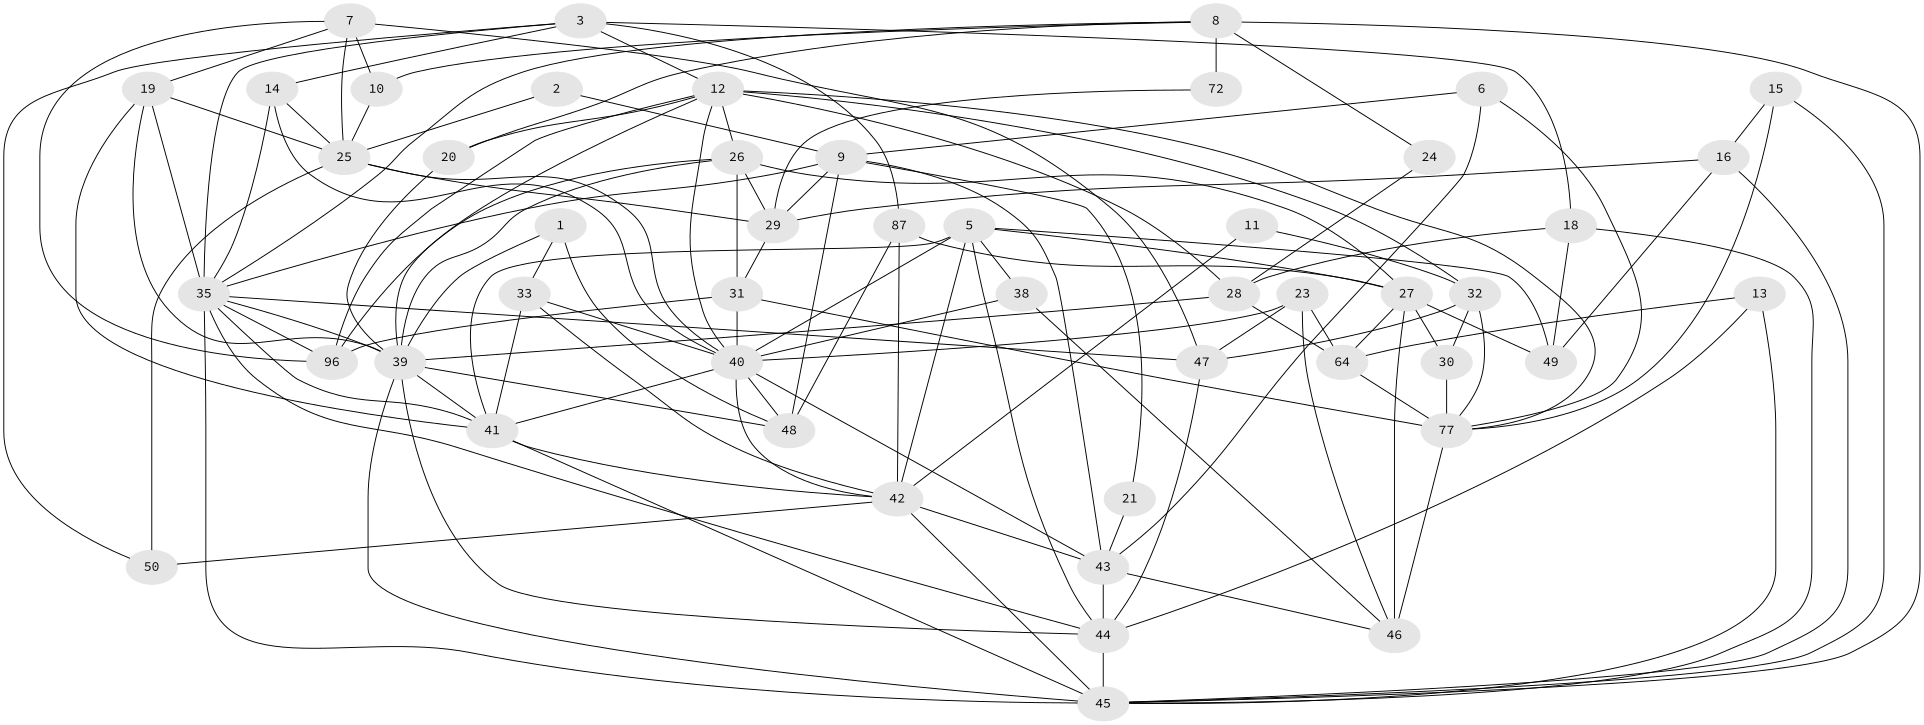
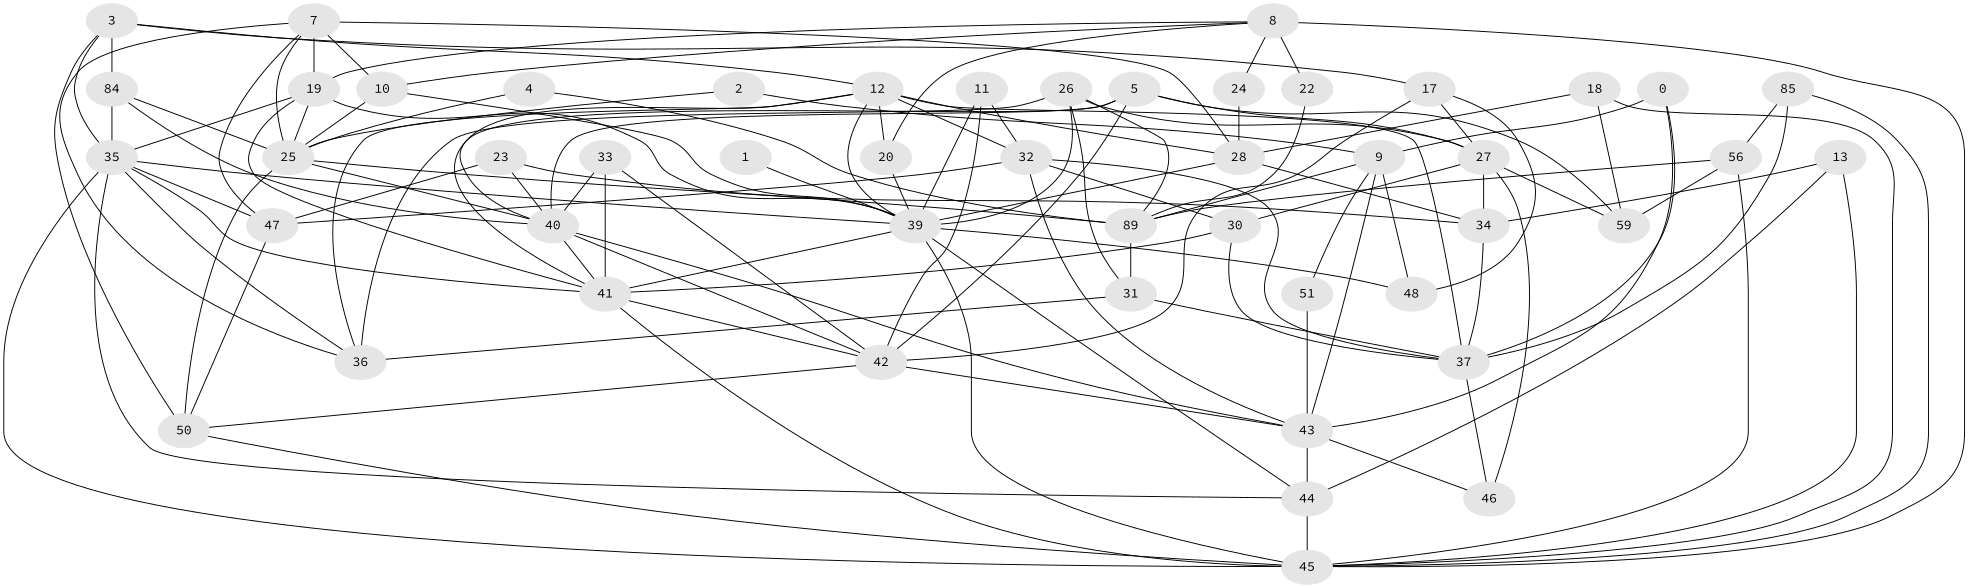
edge "7" -- "28": added
edge "3" -- "18": removed
edge "8" -- "35": now "8" -- "19"
node "14": label "14" -> "84"
node "4": added
node "72": label "72" -> "22"
node "6": label "6" -> "0"
node "15": label "15" -> "85"
edge "12" -- "26": removed
edge "10" -- "39": added
edge "11" -- "39": added
node "16": label "16" -> "56"
edge "9" -- "35": removed
node "29": label "29" -> "89"
node "87": label "87" -> "17"
edge "1" -- "33": removed
edge "30" -- "41": added
node "38": removed
edge "31" -- "40": removed
edge "32" -- "43": added
edge "1" -- "48": removed
node "96": label "96" -> "36"
node "64": label "64" -> "34"
node "49": label "49" -> "59"
edge "40" -- "48": removed
node "77": label "77" -> "37"
edge "5" -- "44": removed
edge "23" -- "46": removed
edge "47" -- "44": now "47" -- "50"
node "21": label "21" -> "51"
edge "42" -- "45": now "50" -- "45"
